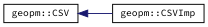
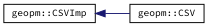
edge "geopm::CSVImp" -> "geopm::CSV": reversed
